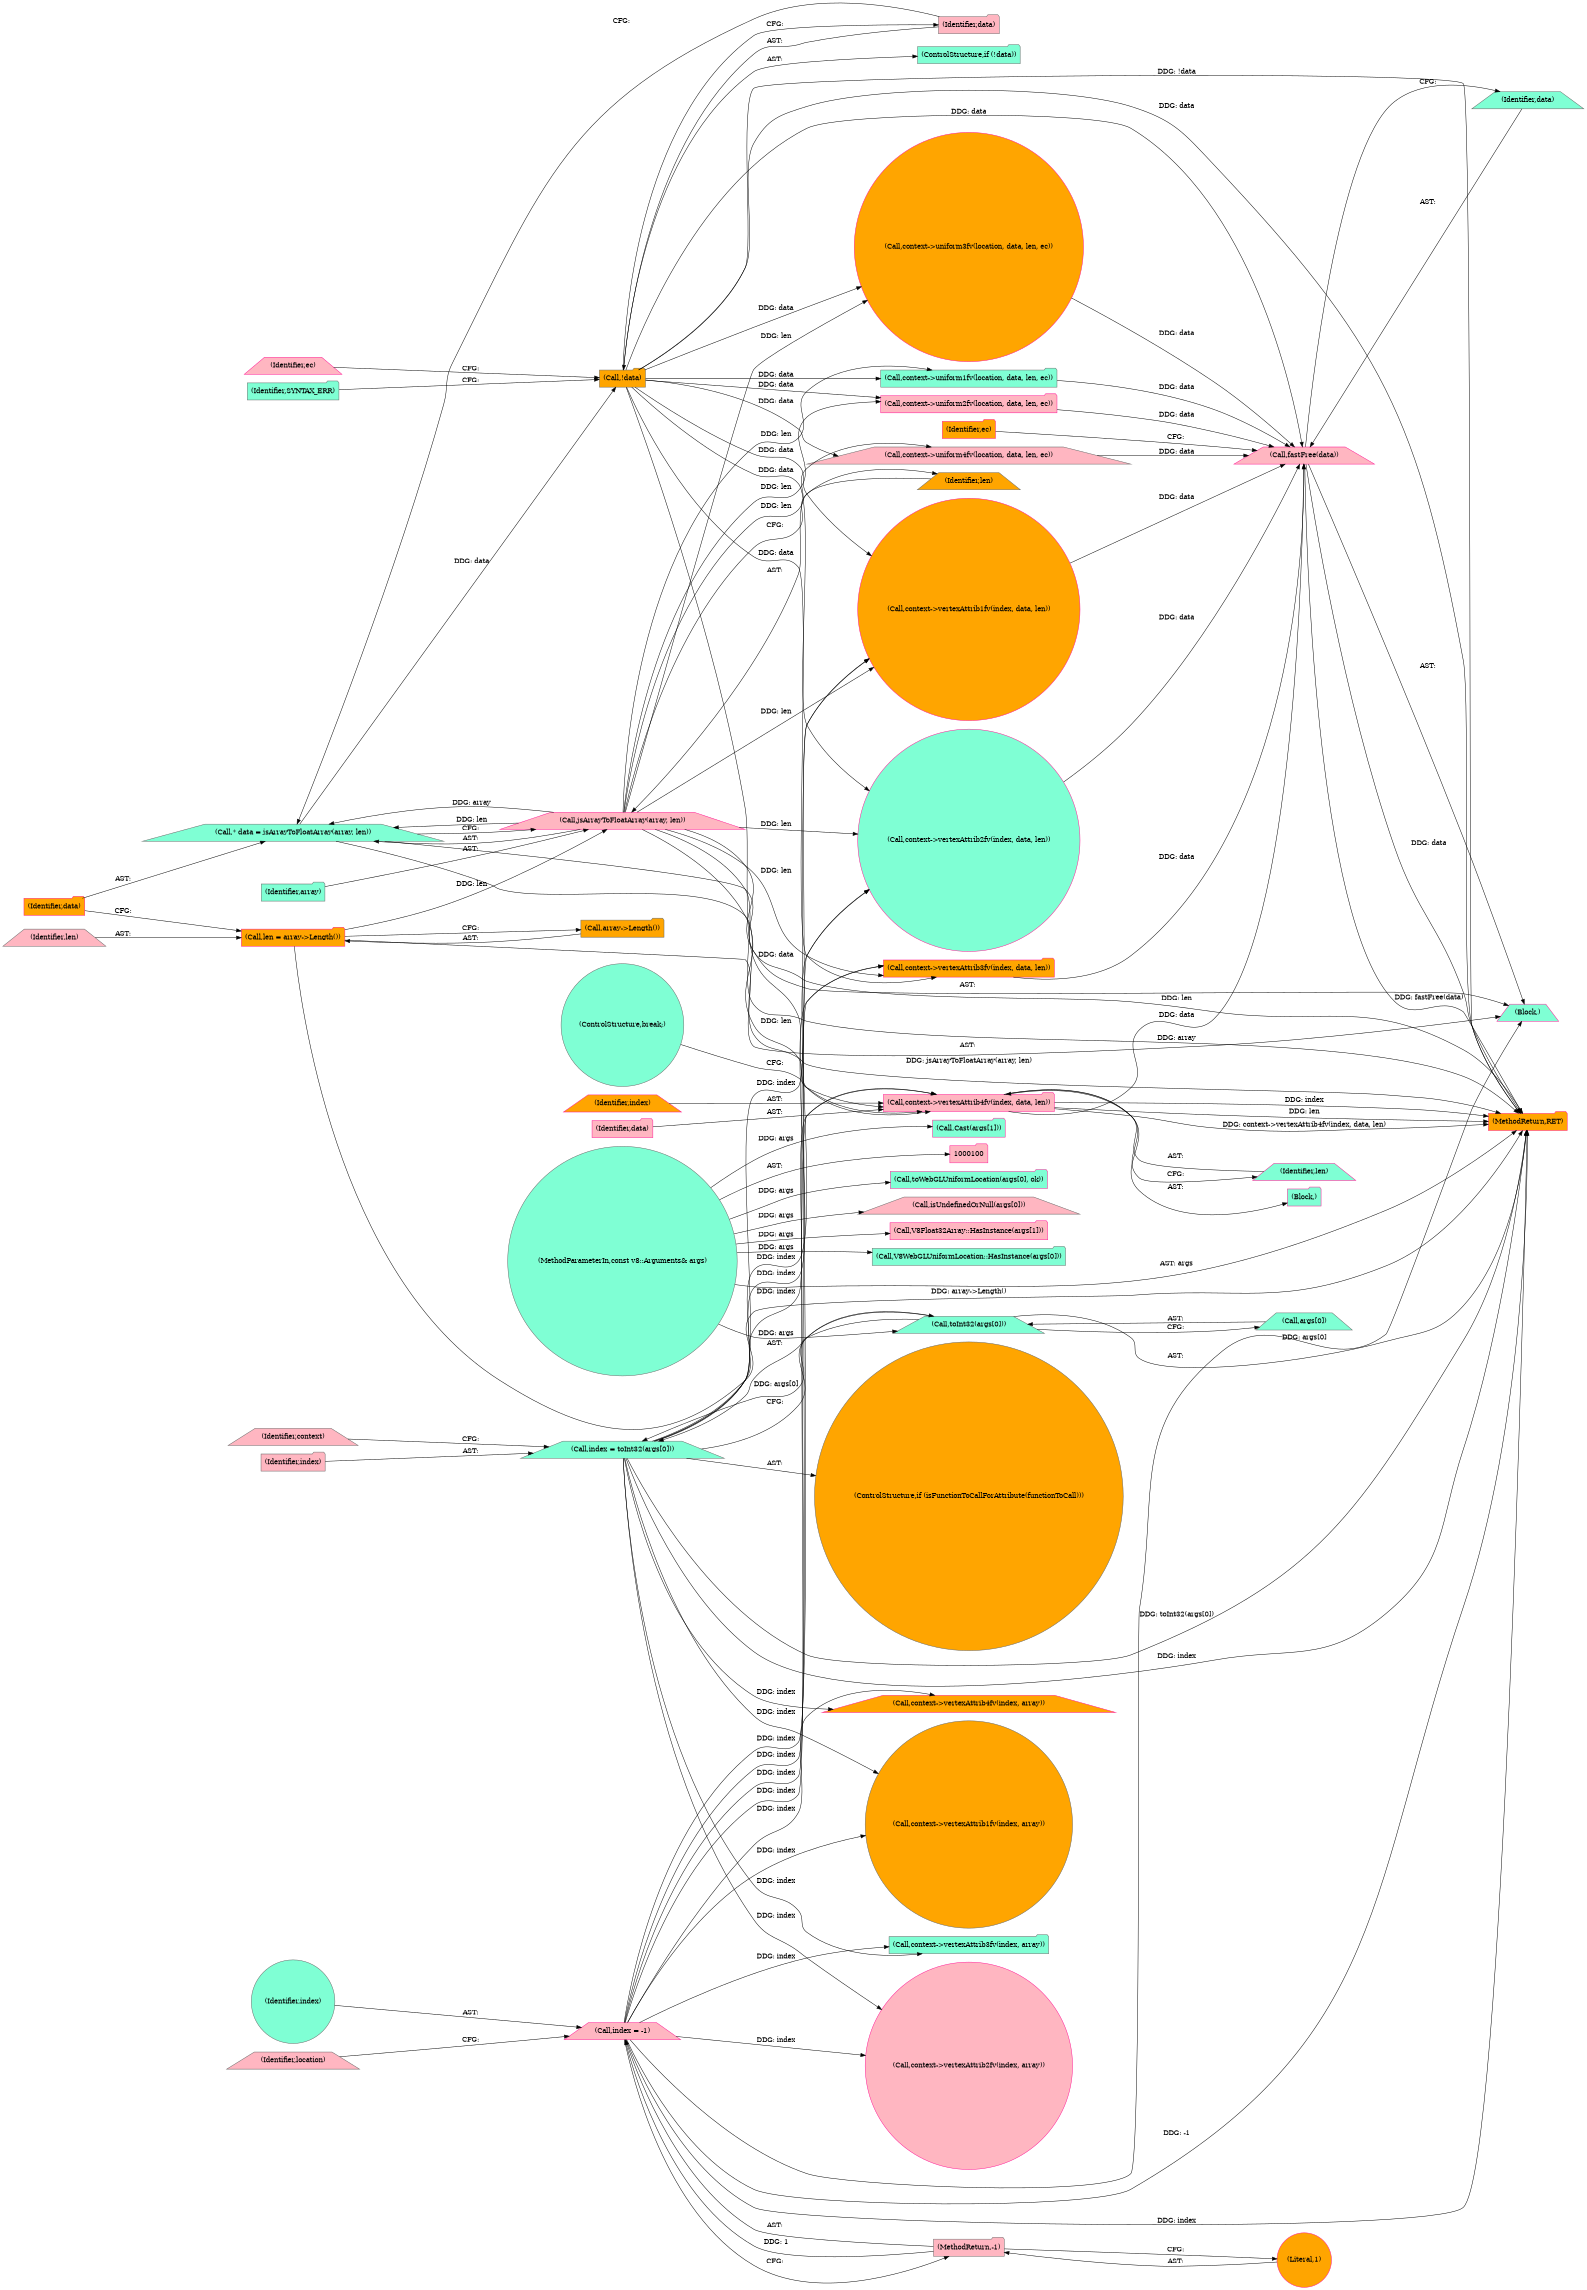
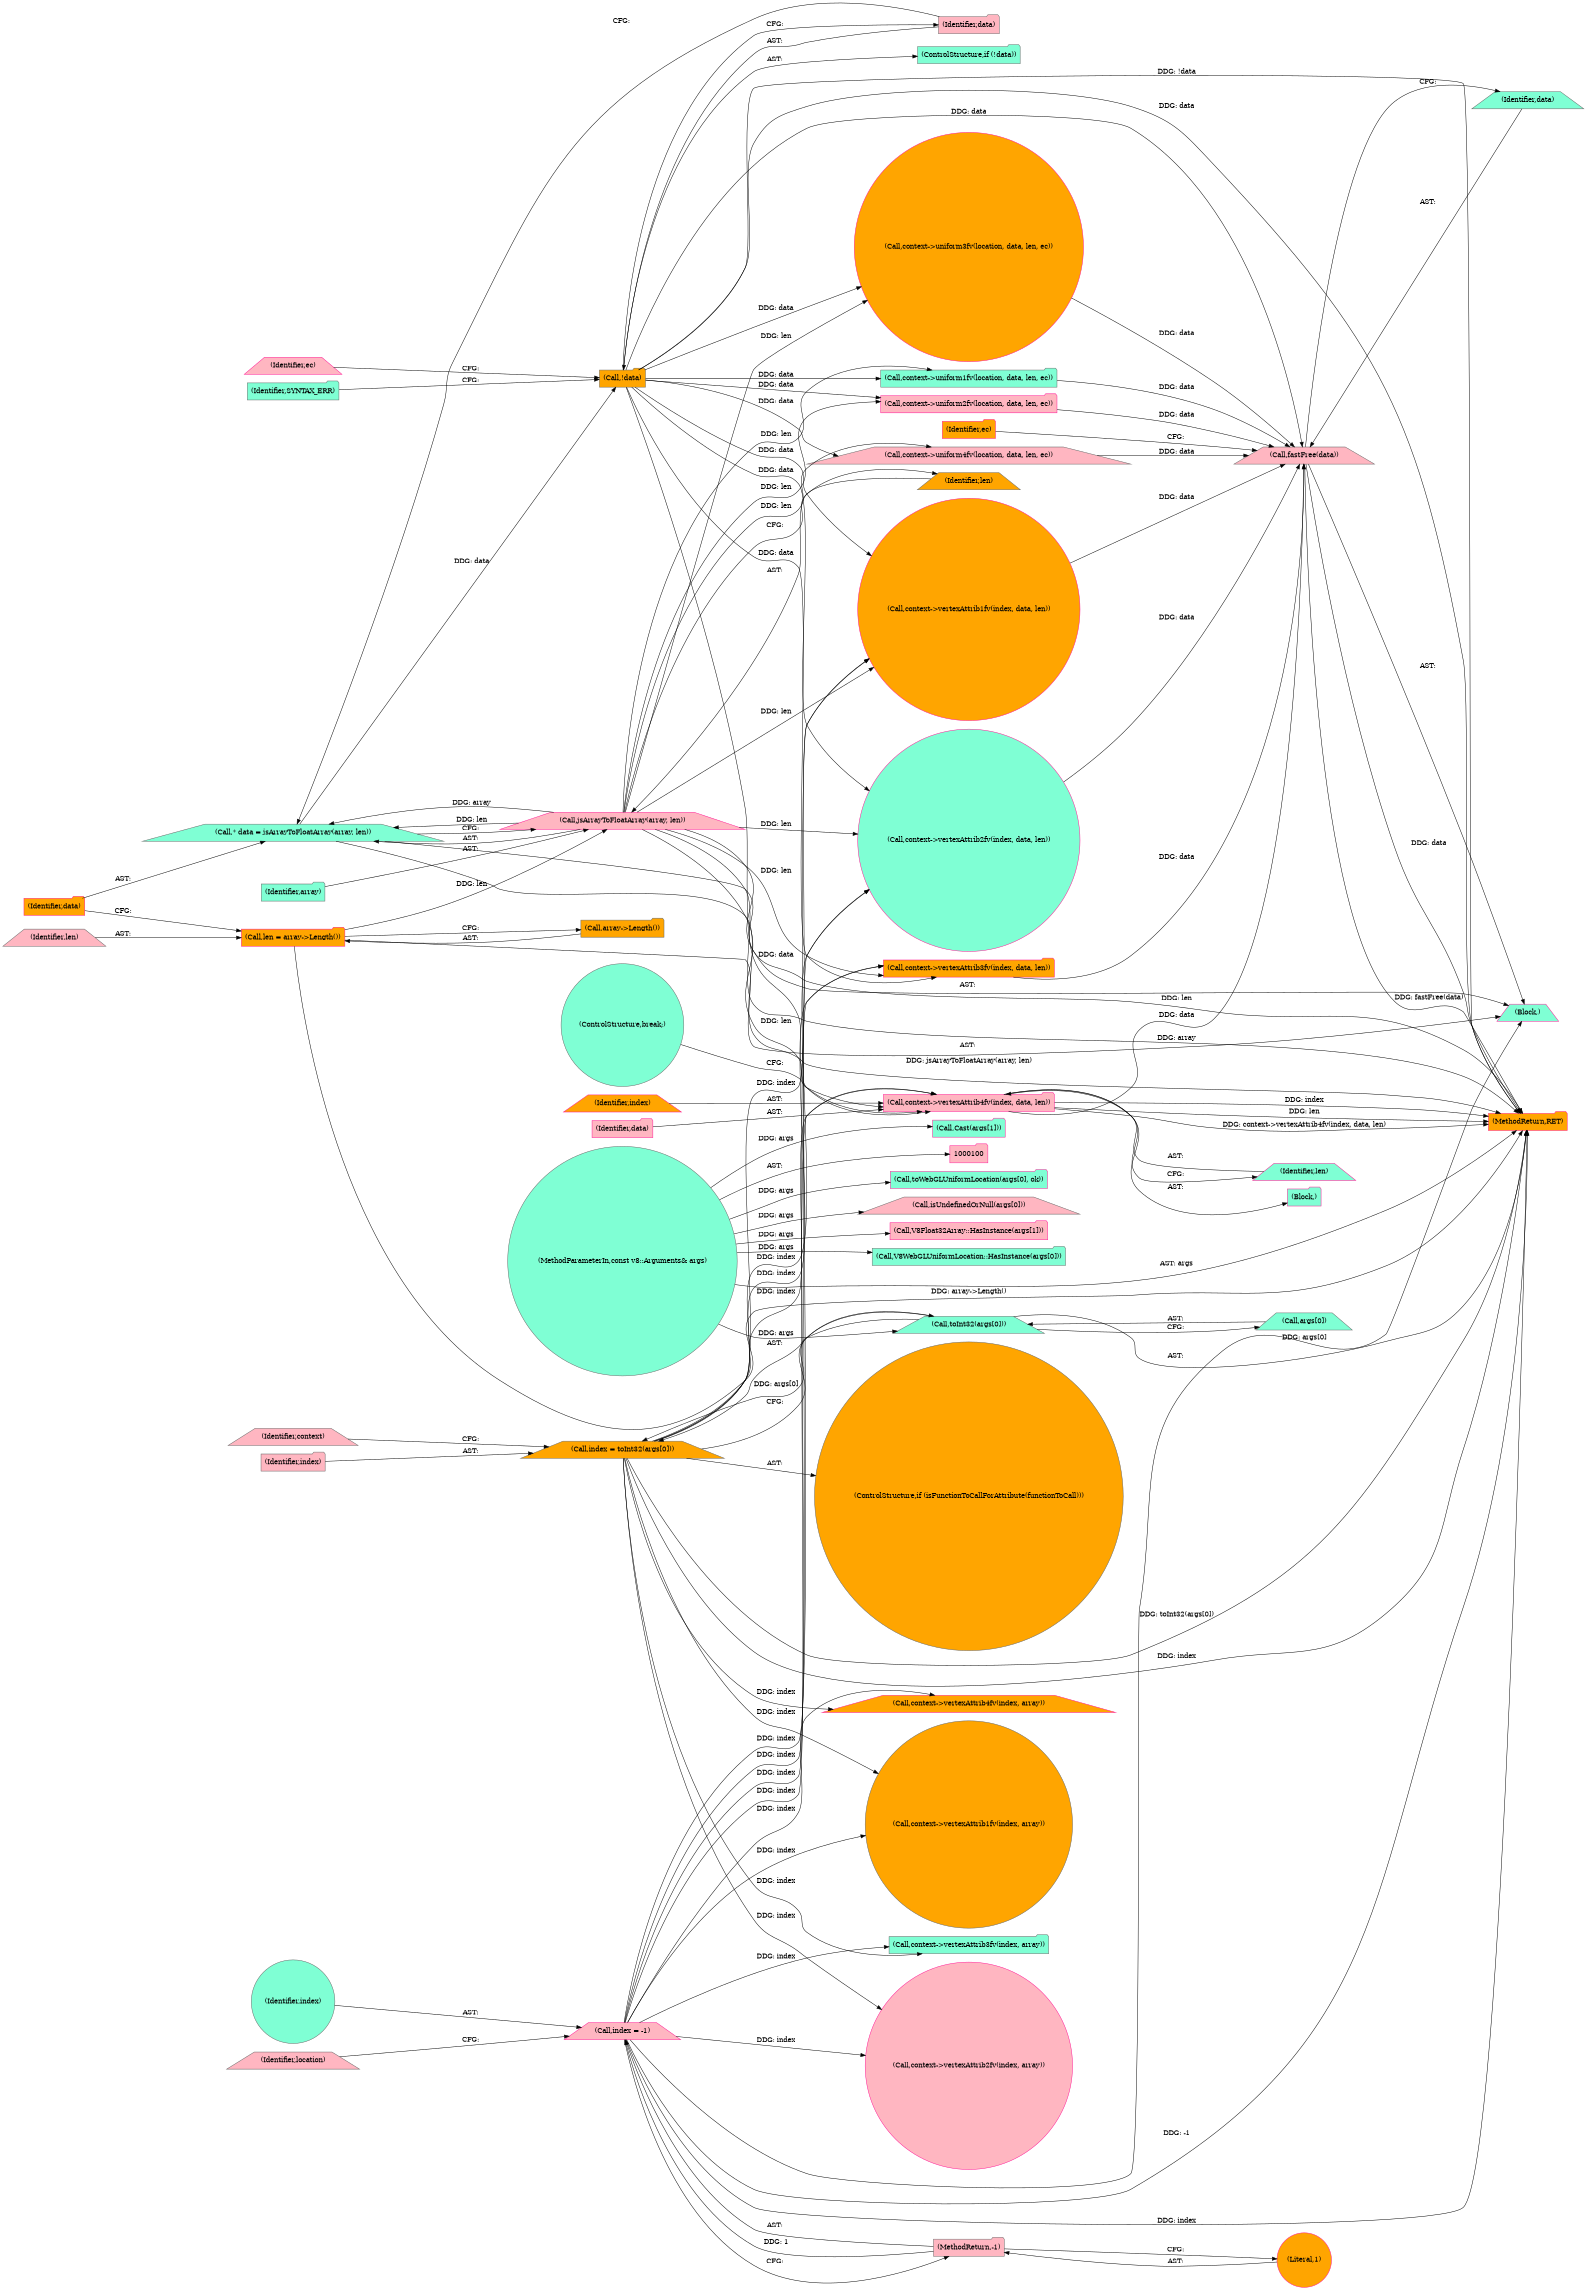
node "(Call,fastFree(data))": color deeppink -> gray40
node "(Call,index = toInt32(args[0]))": fillcolor aquamarine -> orange
